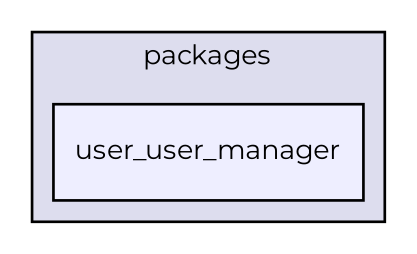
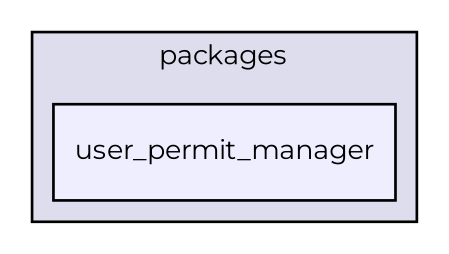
node "user_user_manager": label "user_user_manager" -> "user_permit_manager"
